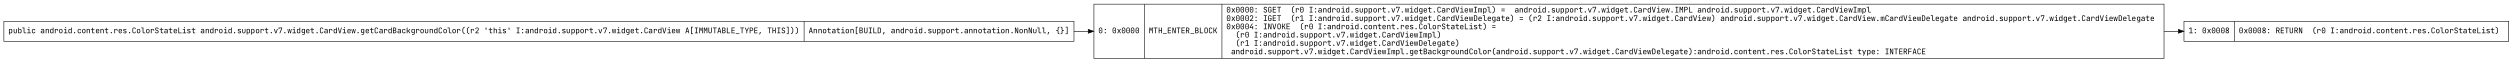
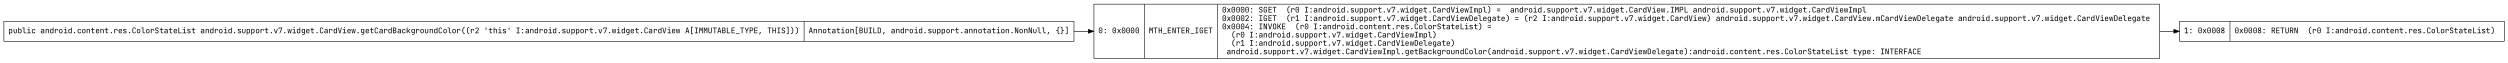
node "0: 0x0000": text "MTH_ENTER_BLOCK" -> "MTH_ENTER_IGET"
